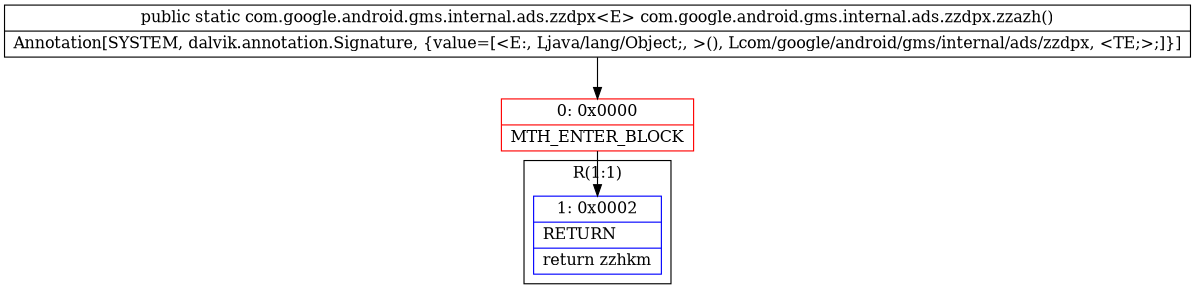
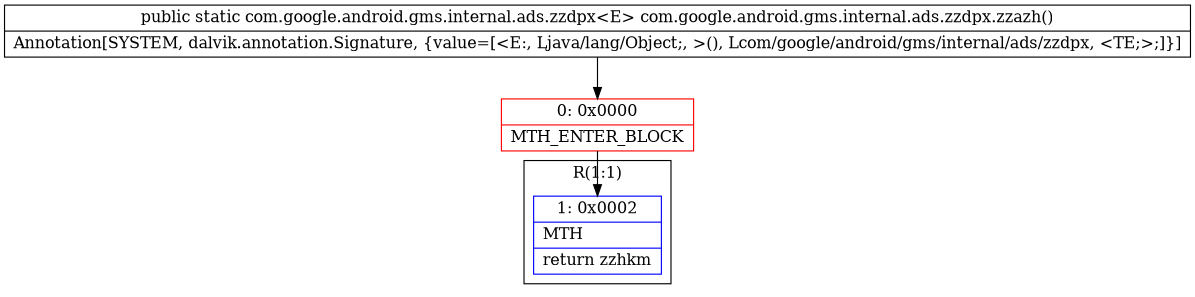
node "1: 0x0002": text "RETURN" -> "MTH"
